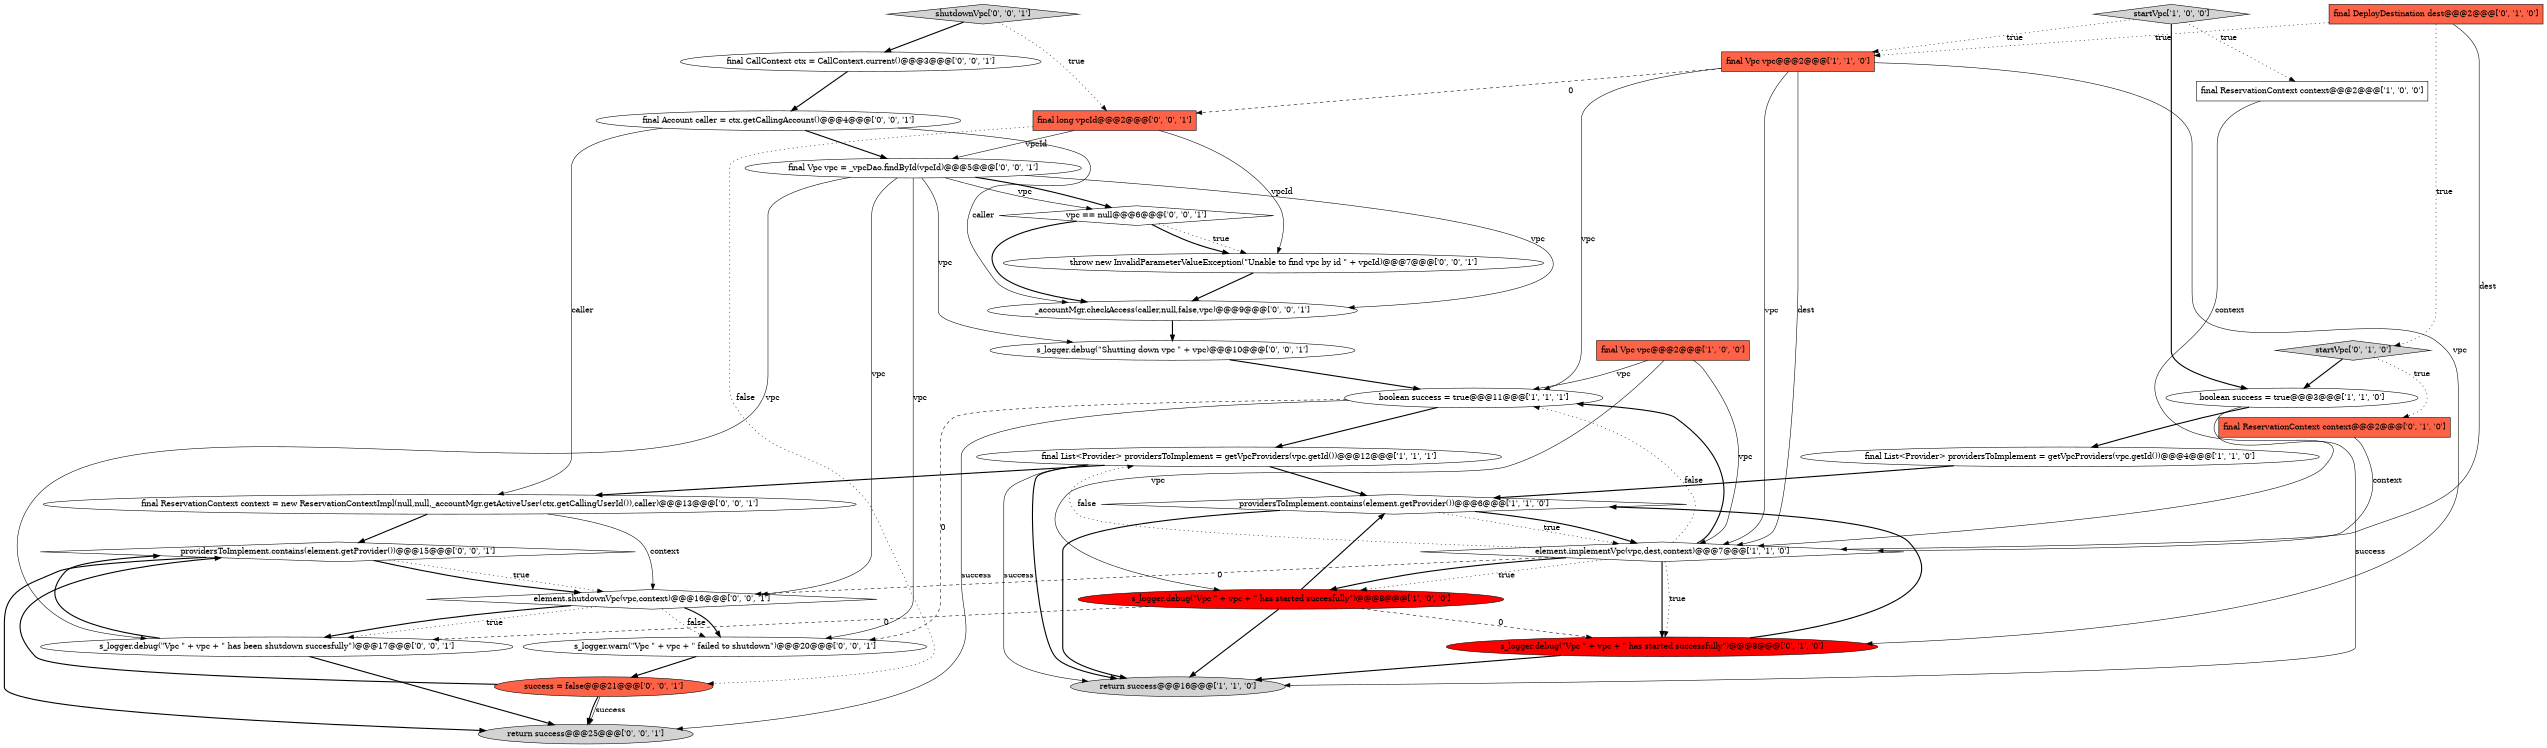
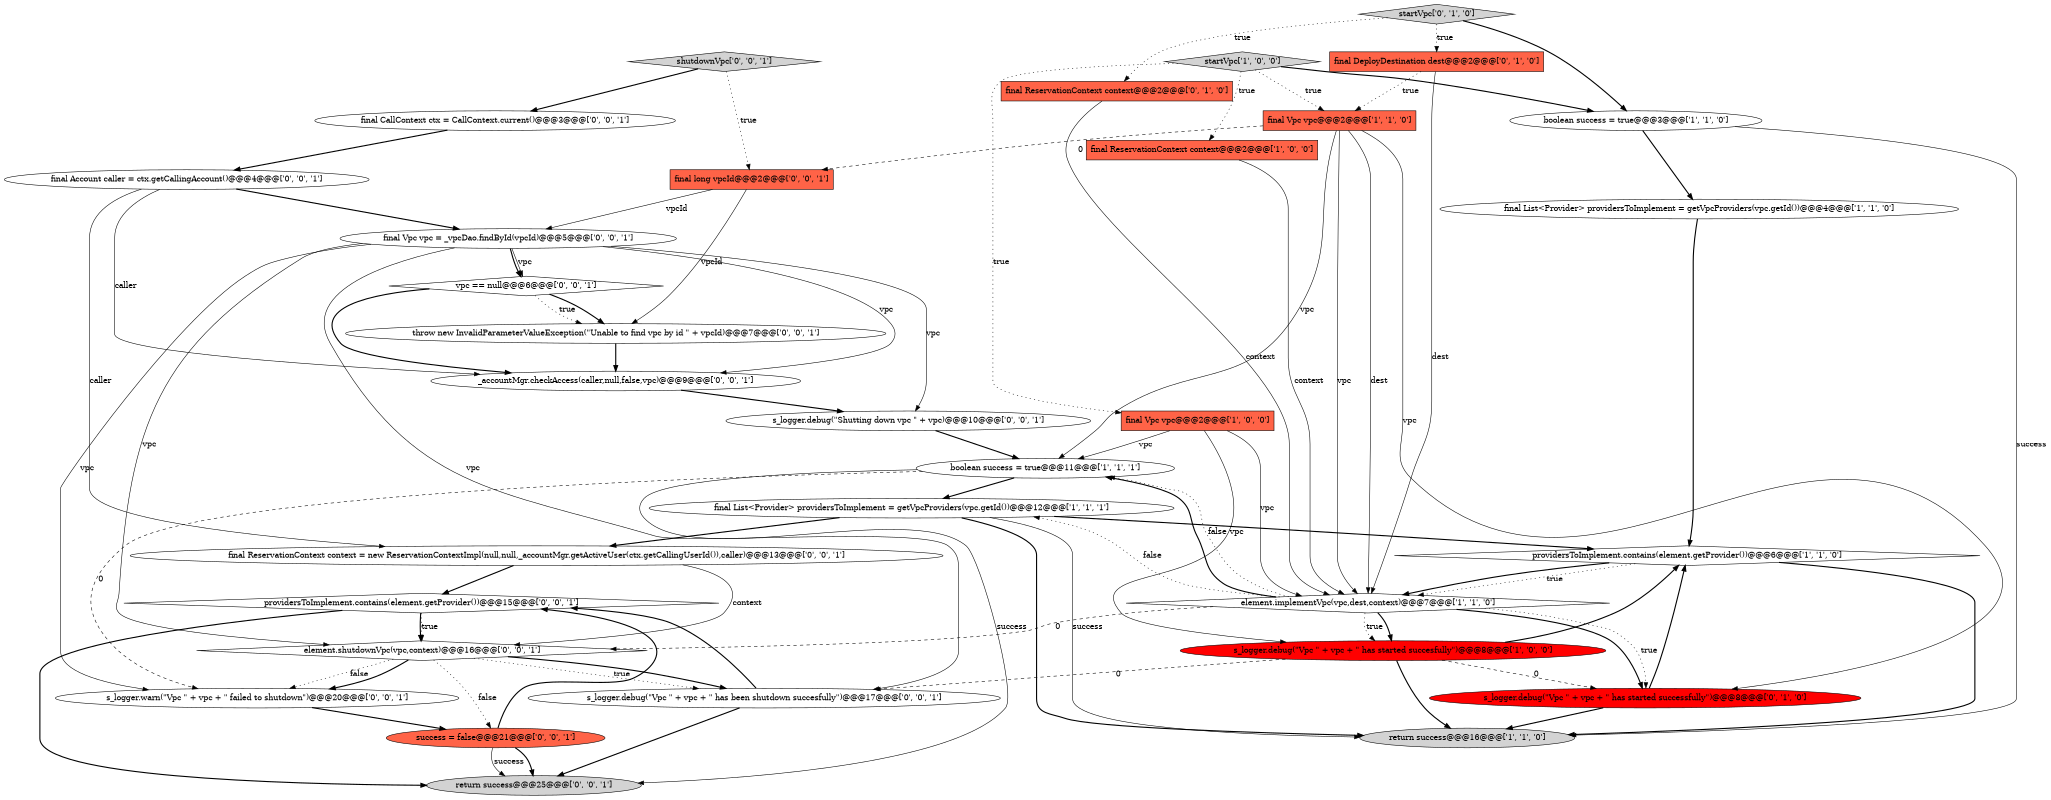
node "final ReservationContext context@@@2@@@['1', '0', '0']": fillcolor white -> tomato
edge "final DeployDestination dest@@@2@@@['0', '1', '0']" -> "startVpc['0', '1', '0']": reversed
edge "startVpc['1', '0', '0']" -> "final Vpc vpc@@@2@@@['1', '0', '0']": added, label "true"
edge "final long vpcId@@@2@@@['0', '0', '1']" -> "success = false@@@21@@@['0', '0', '1']": now "element.shutdownVpc(vpc,context)@@@16@@@['0', '0', '1']" -> "success = false@@@21@@@['0', '0', '1']"
